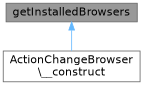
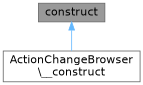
node "getInstalledBrowsers": label "getInstalledBrowsers" -> "construct"
